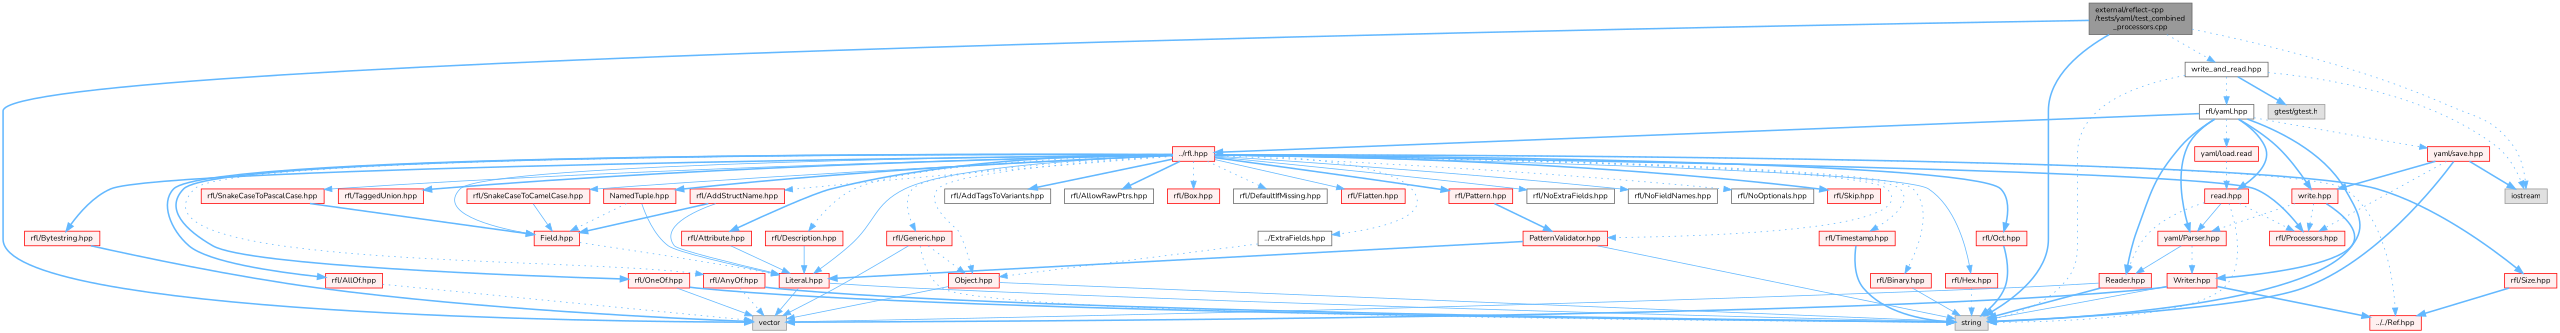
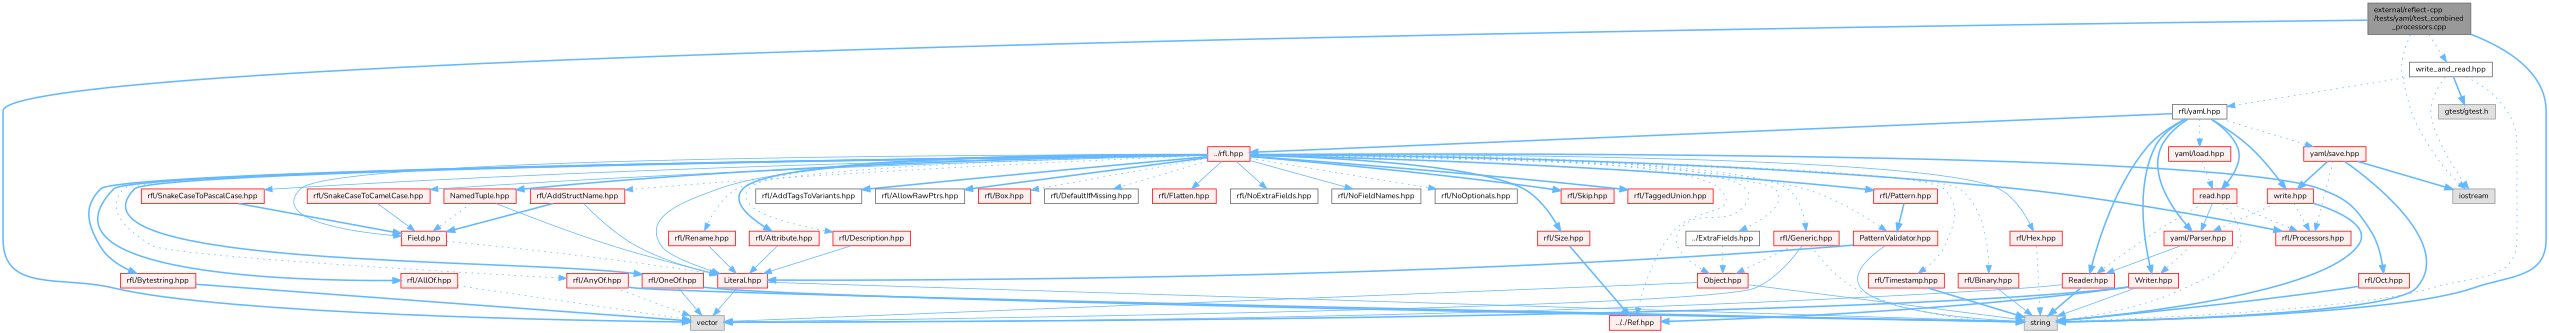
node "yaml/load.read": label "yaml/load.read" -> "yaml/load.hpp"
node "rfl/Rename.hpp": added
